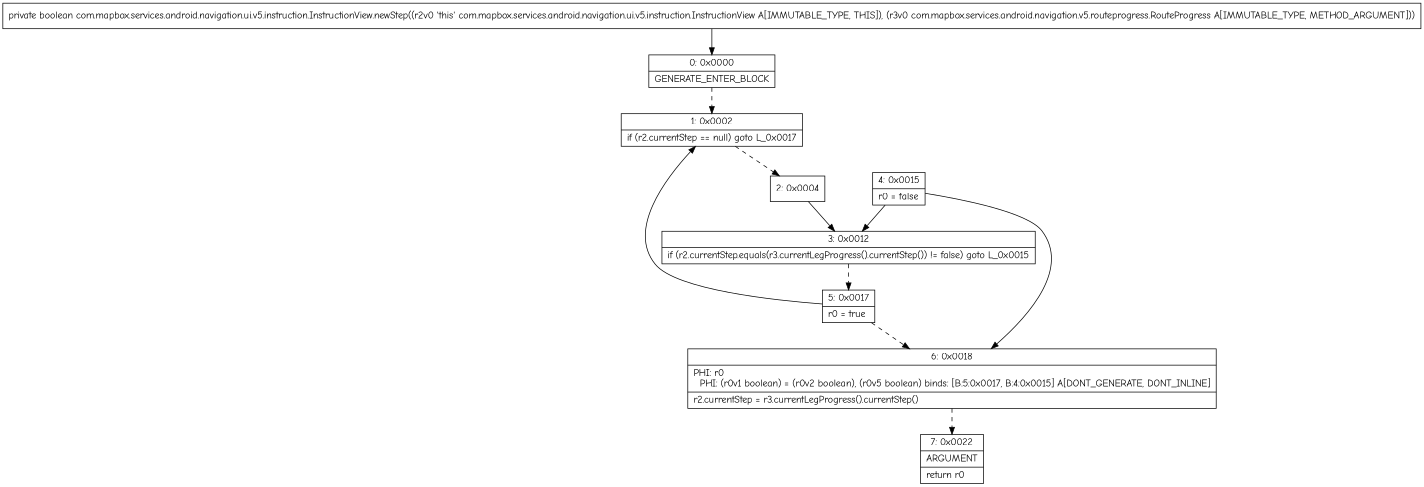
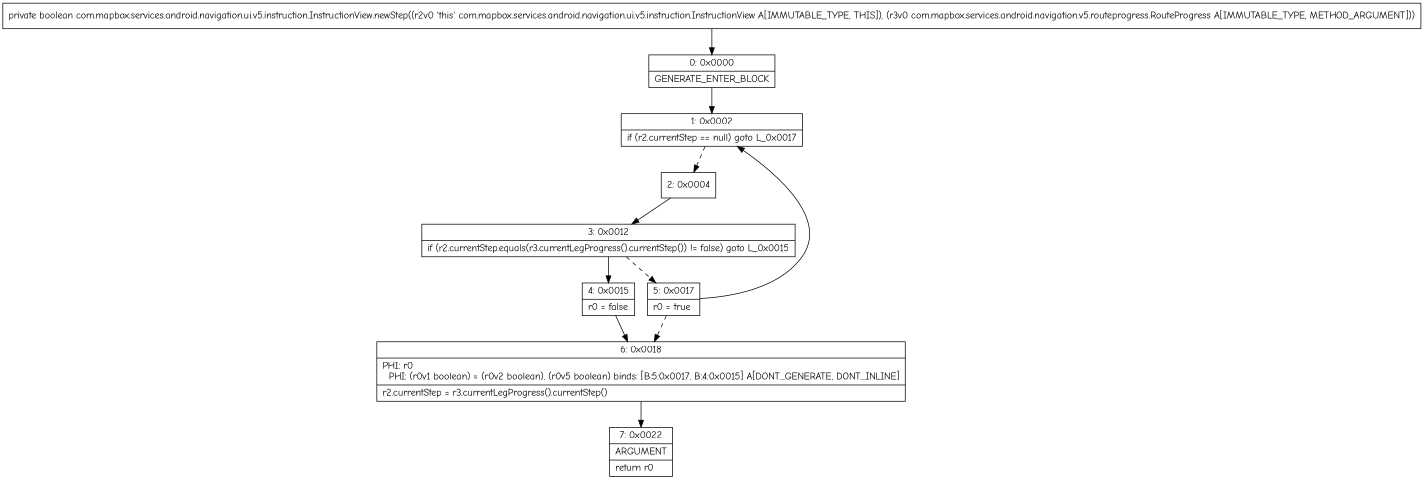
edge "0: 0x0000" -> "1: 0x0002": style dashed -> solid
edge "4: 0x0015" -> "3: 0x0012": reversed
edge "6: 0x0018" -> "7: 0x0022": style dashed -> solid
